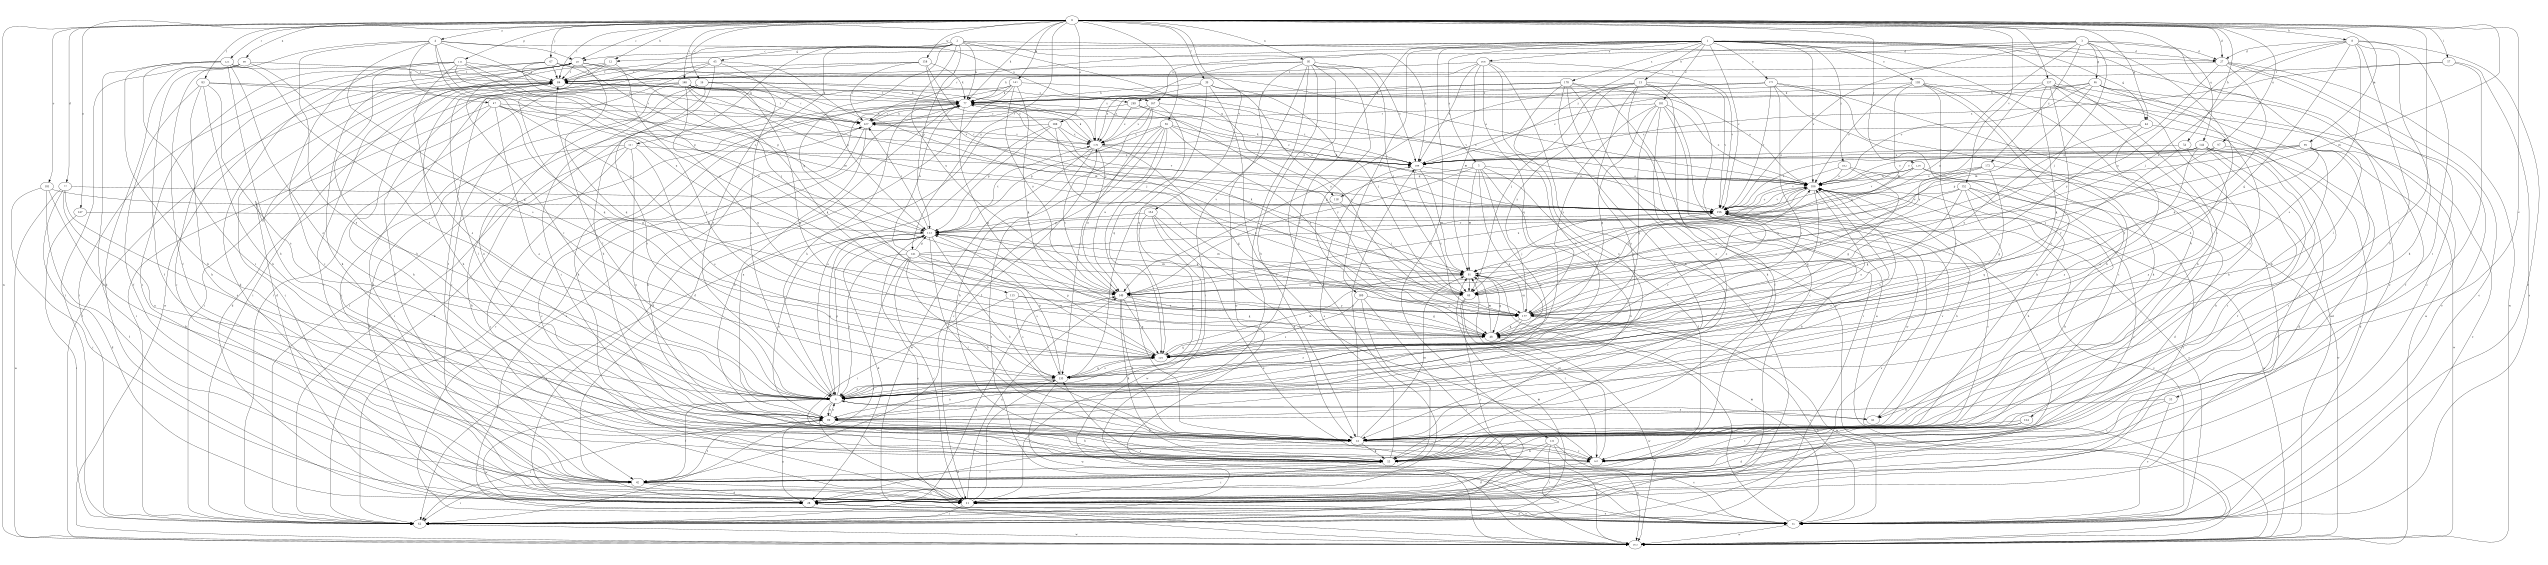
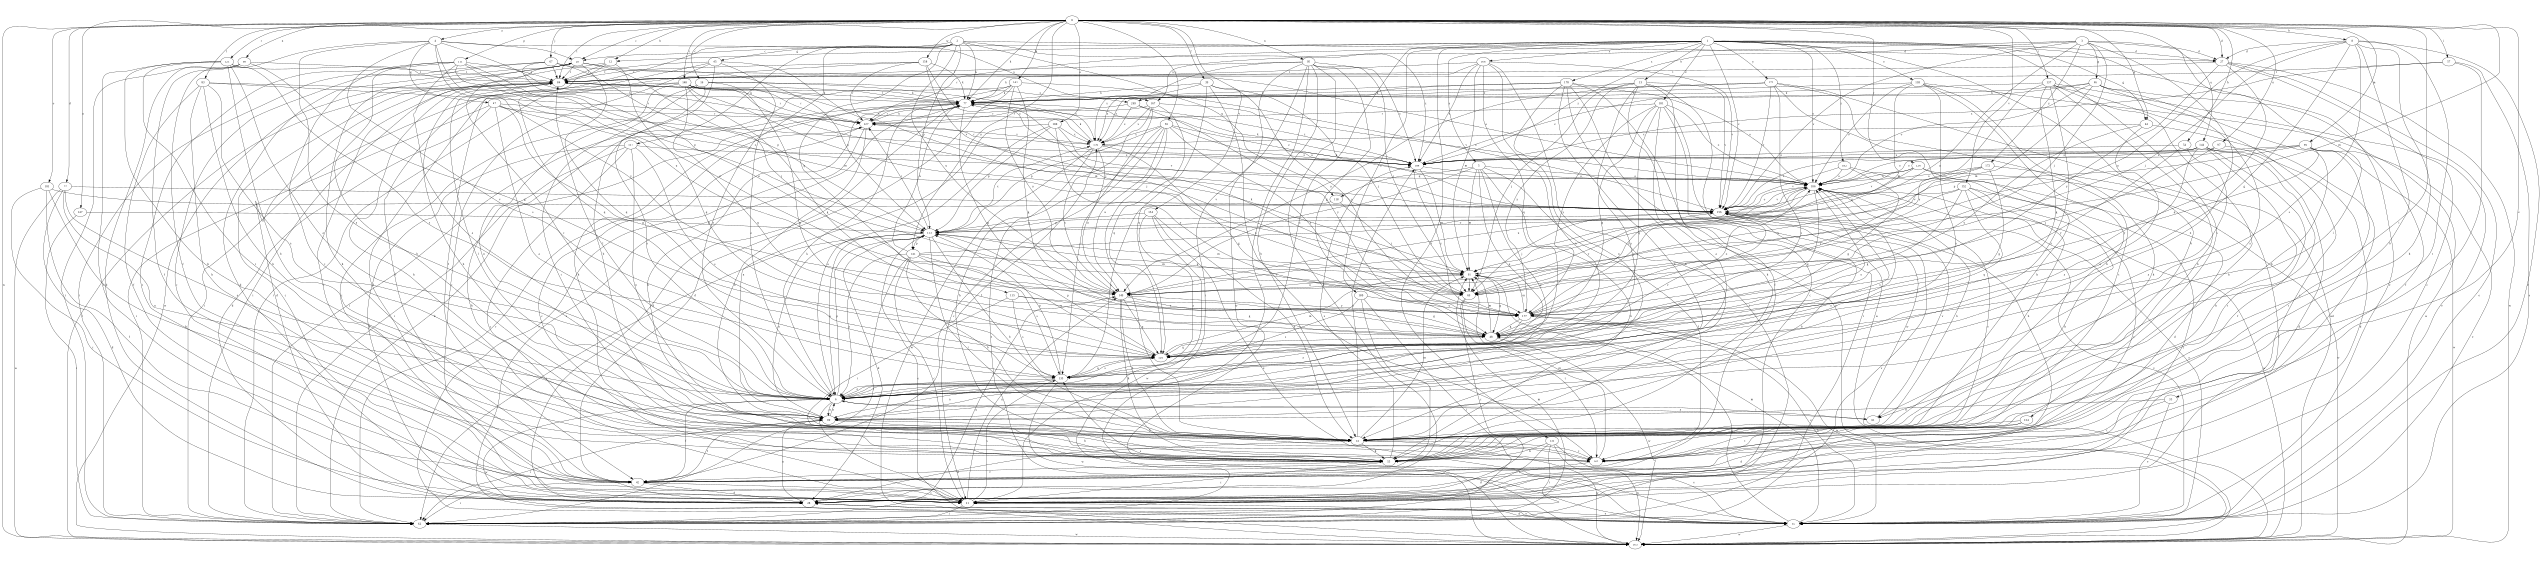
edge "145" -> "113": reversed
